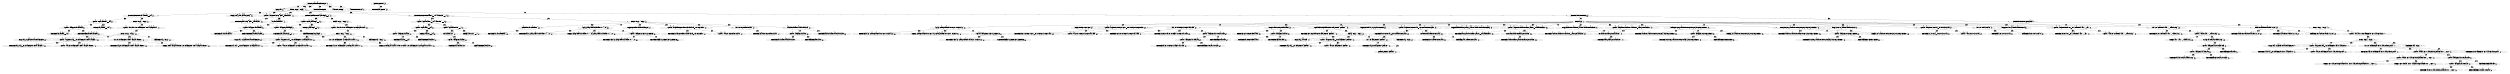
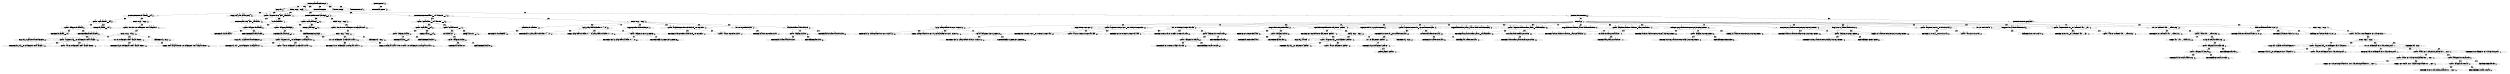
node "(IDENTIFIER,src,new DOMSource(doc))": removed
edge "(<init>,new File(getHome().getParent()))" -> "(getParent,getHome().getParent())": now "(IDENTIFIER,$obj8,new File(getHome().getParent()))" -> "(getParent,getHome().getParent())"
